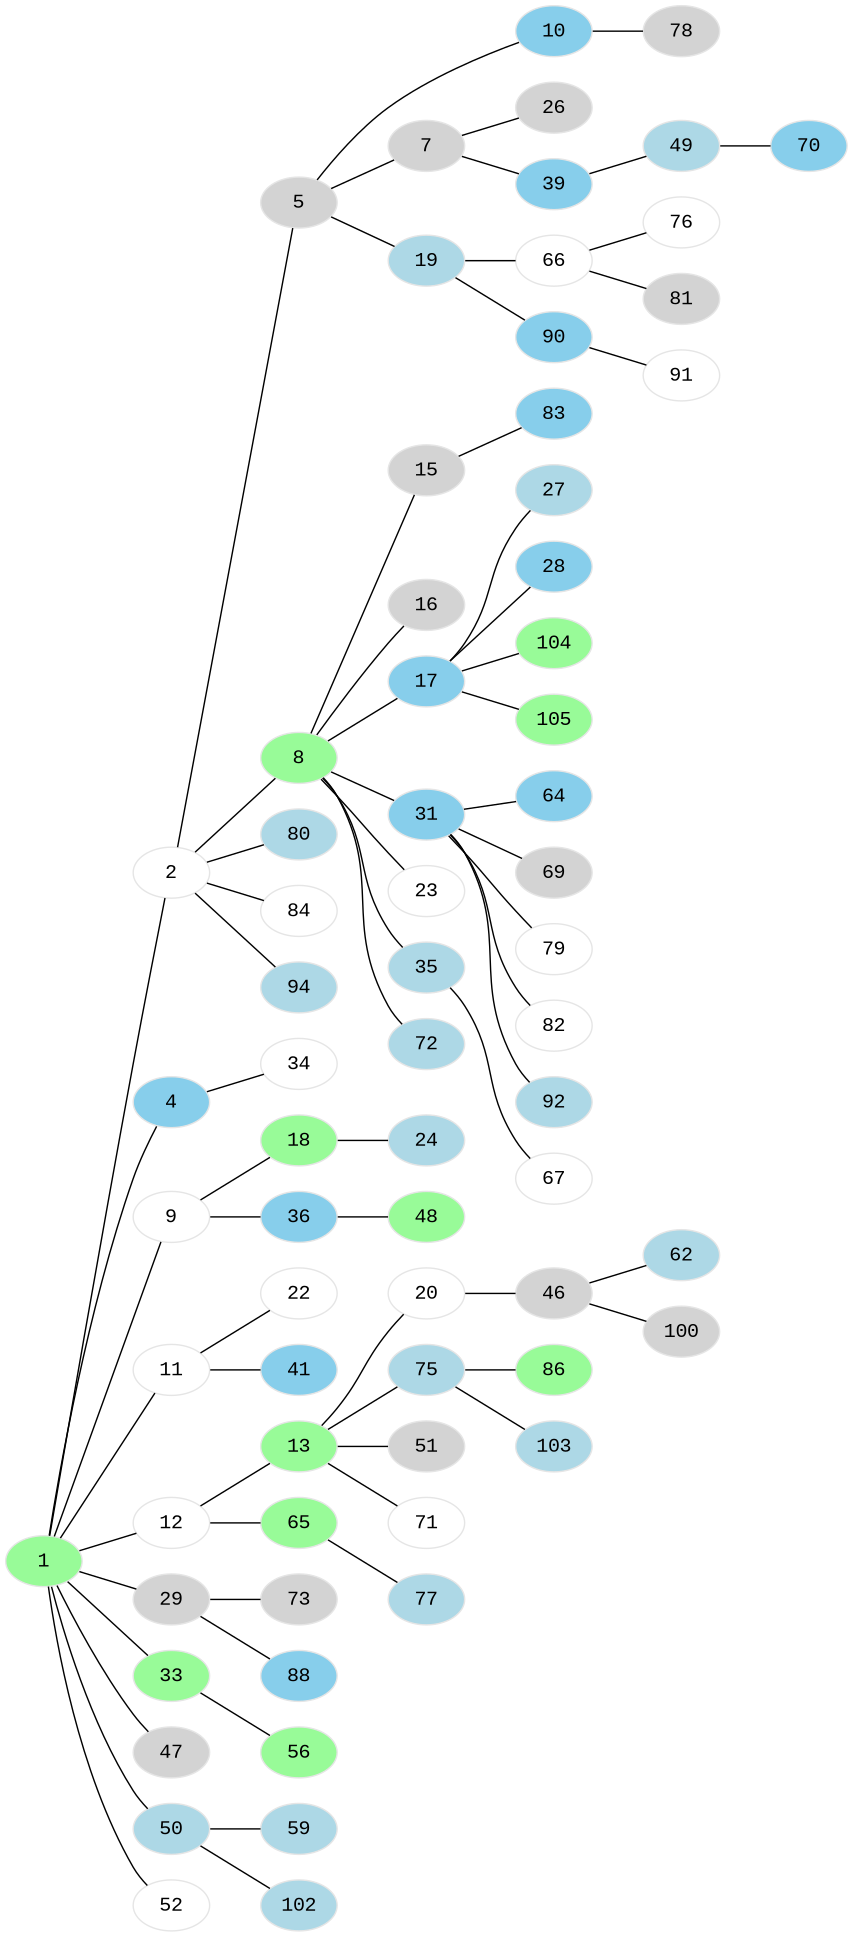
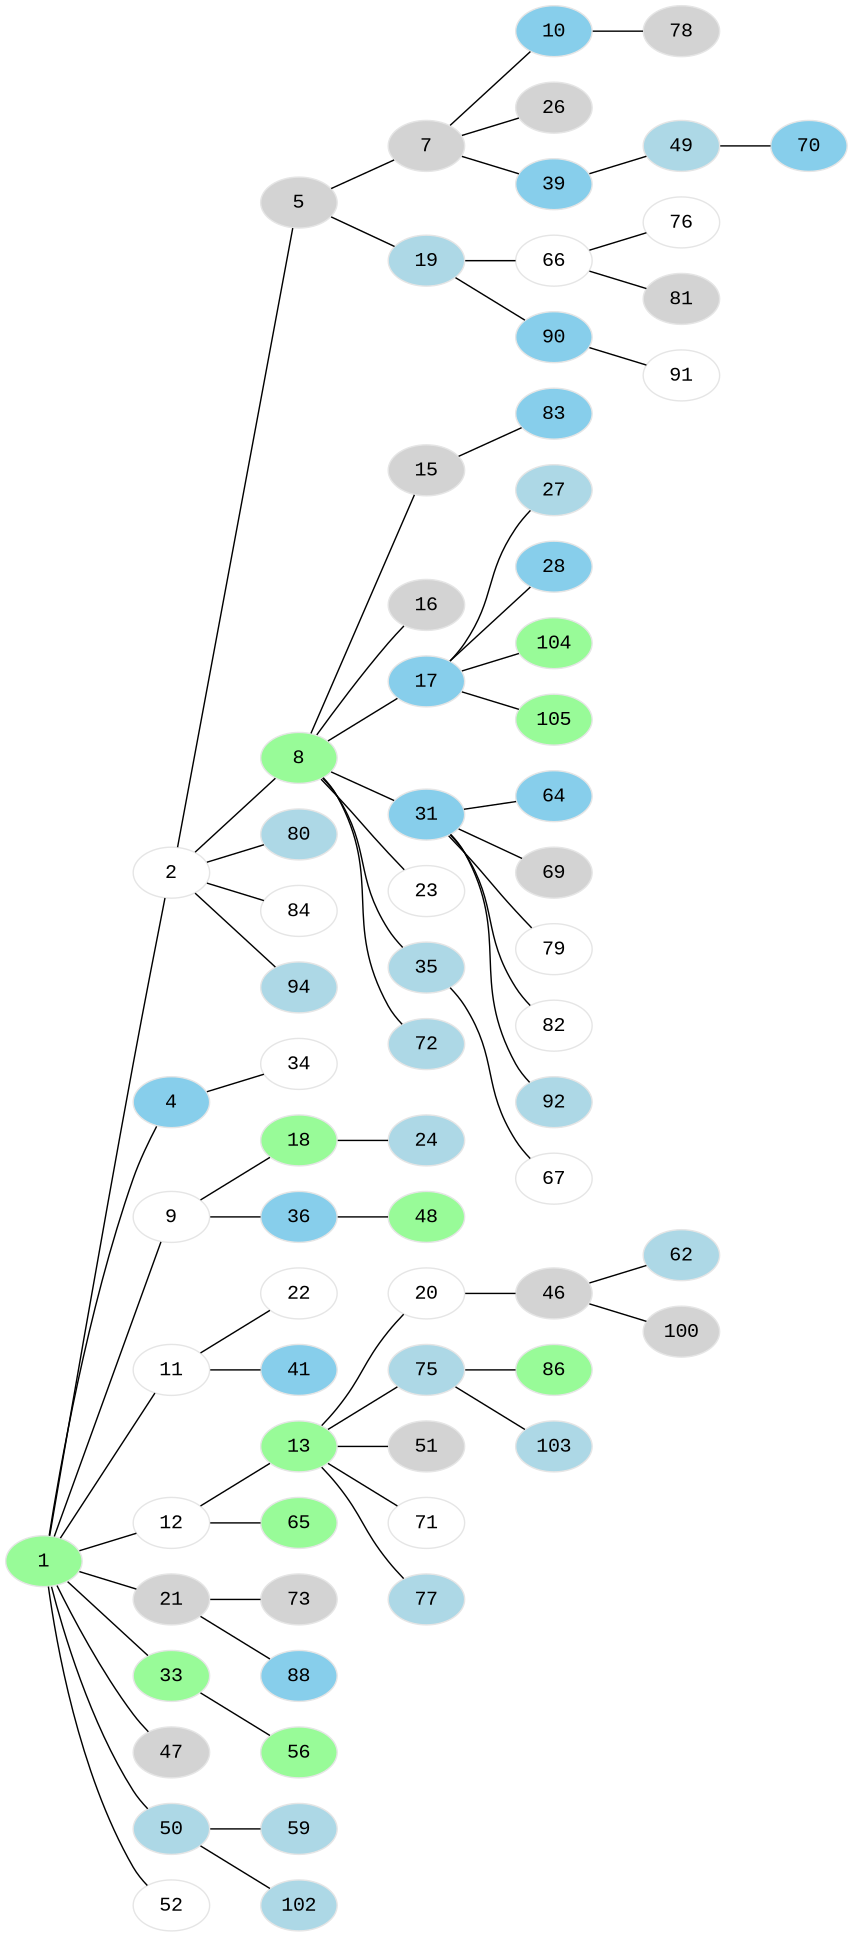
edge "10" -- "5": now "10" -- "7"
edge "65" -- "77": now "13" -- "77"
node "29": label "29" -> "21"
